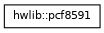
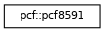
node "hwlib::pcf8591": label "hwlib::pcf8591" -> "pcf::pcf8591"
